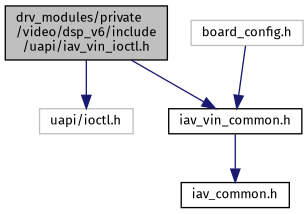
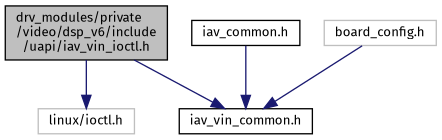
node "uapi/ioctl.h": label "uapi/ioctl.h" -> "linux/ioctl.h"
edge "iav_vin_common.h" -> "iav_common.h": reversed
